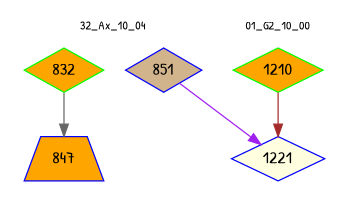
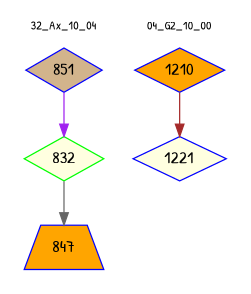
cluster "01_G2_10_00": label "01_G2_10_00" -> "04_G2_10_00"
node "832": fillcolor orange -> lightyellow
node "1210": color green -> blue
edge "851" -> "1221": now "851" -> "832"
